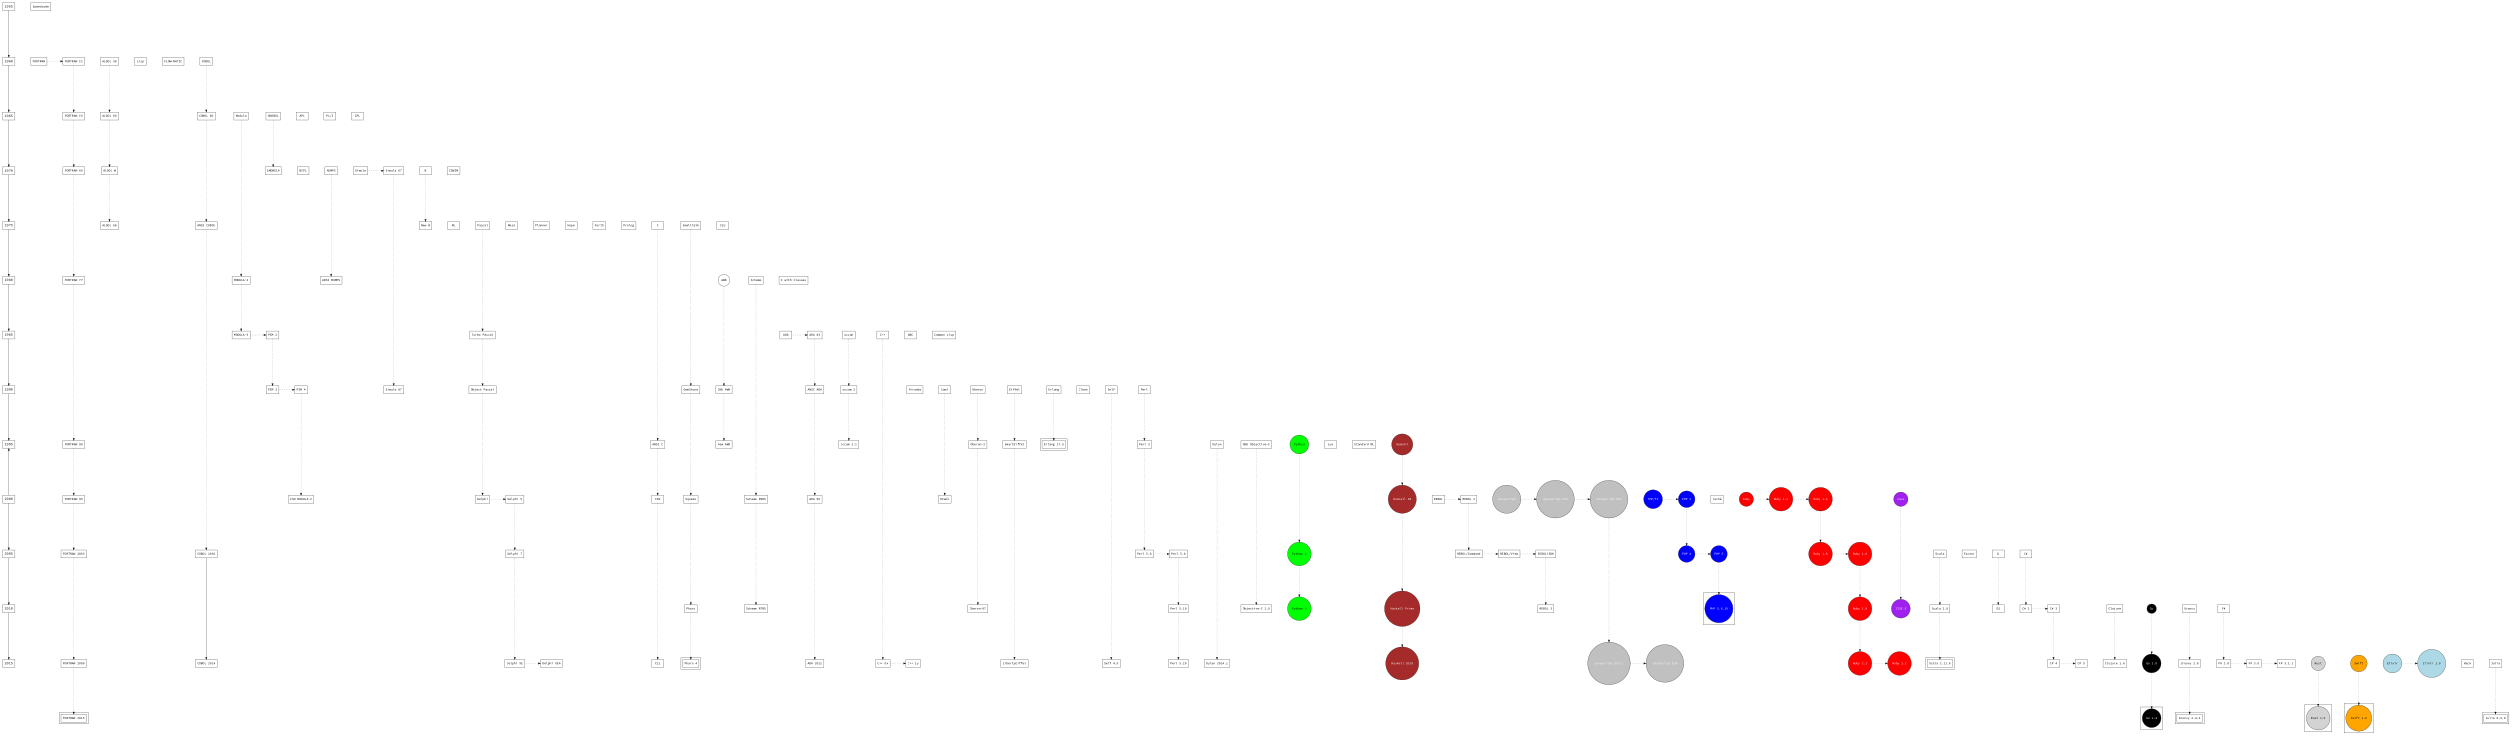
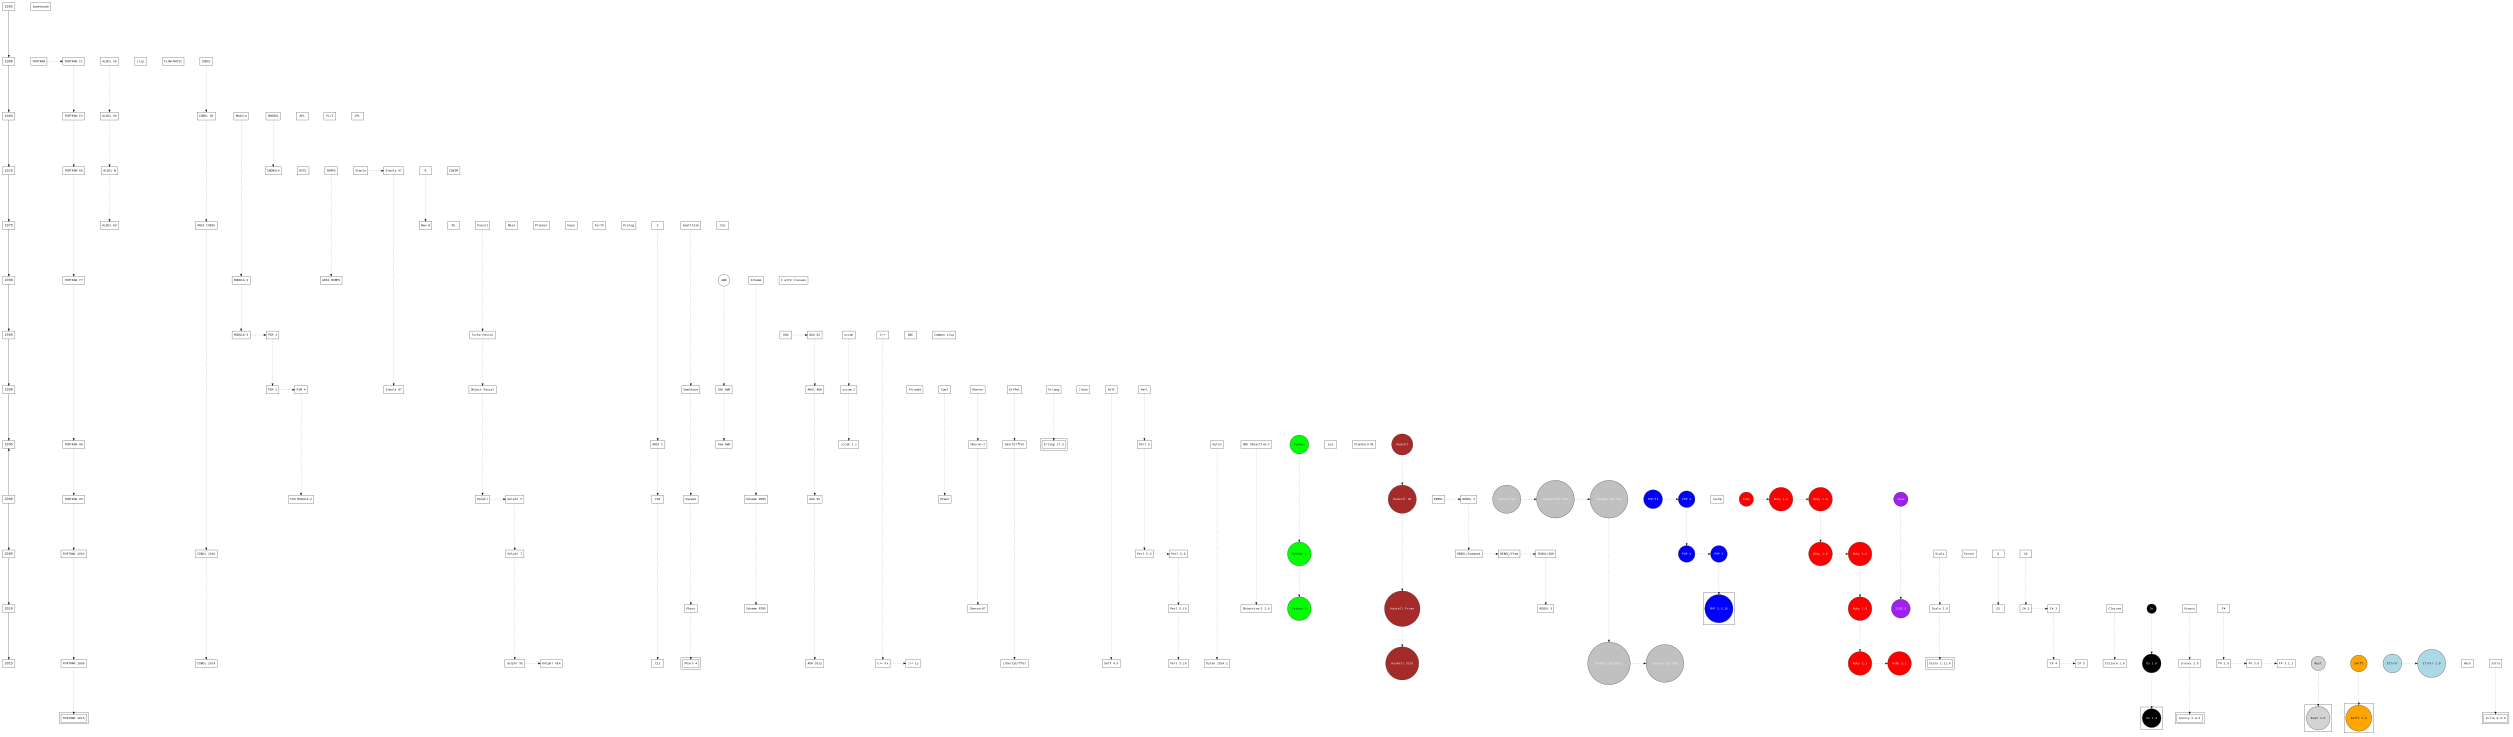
edge "COBOL 2002" -> "COBOL 2014": style solid -> dotted
